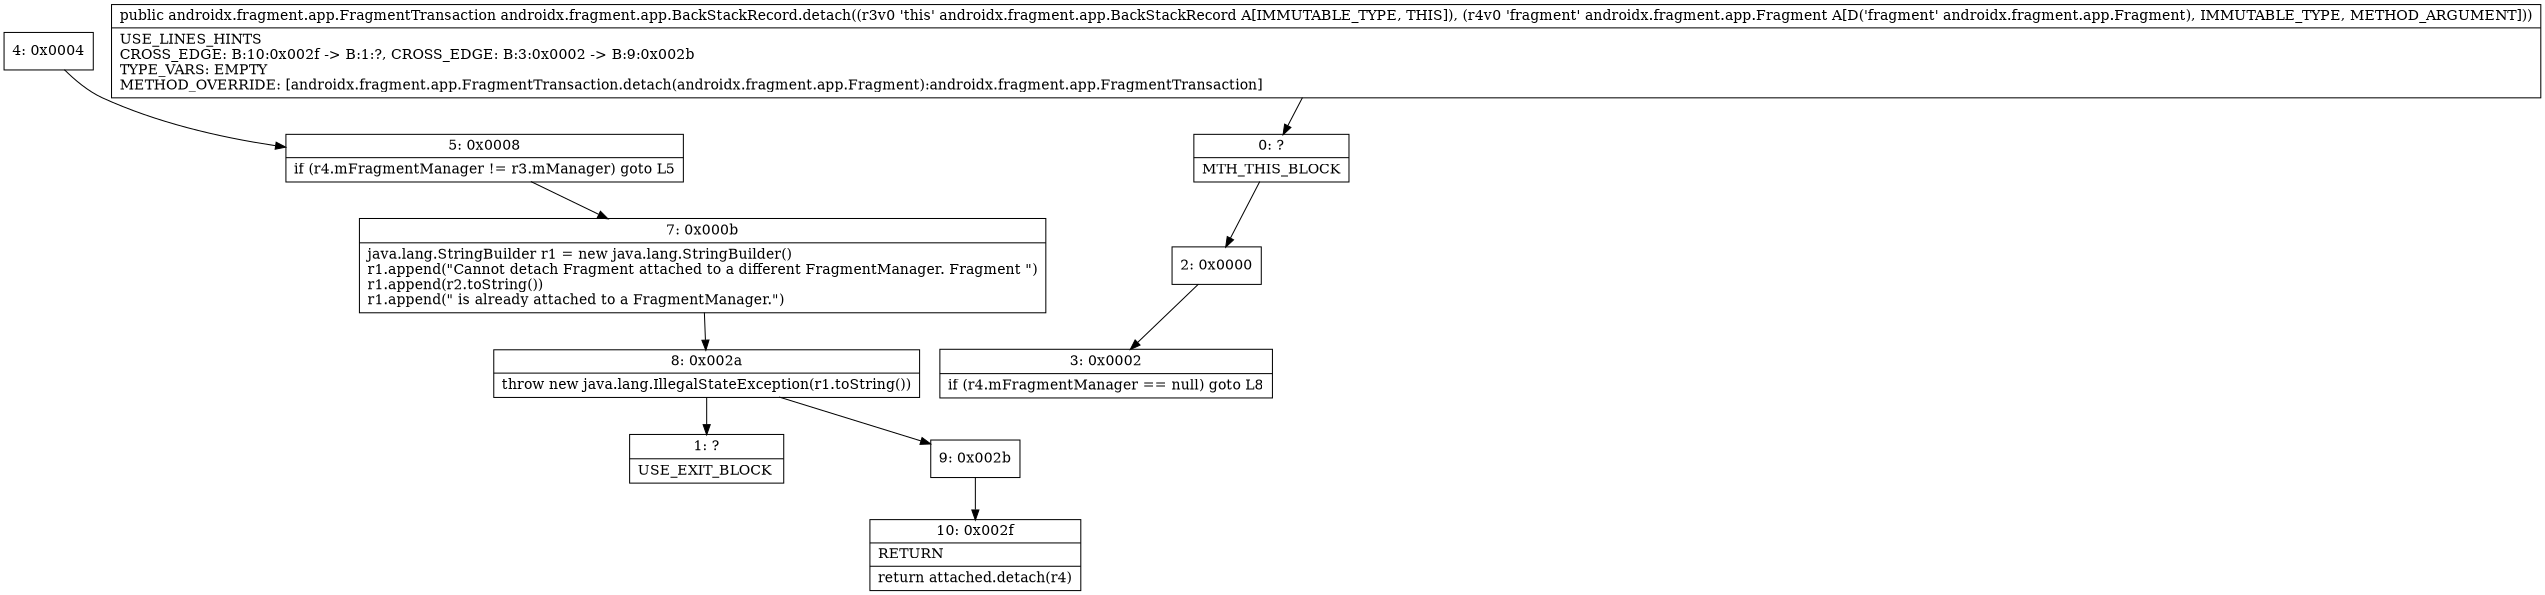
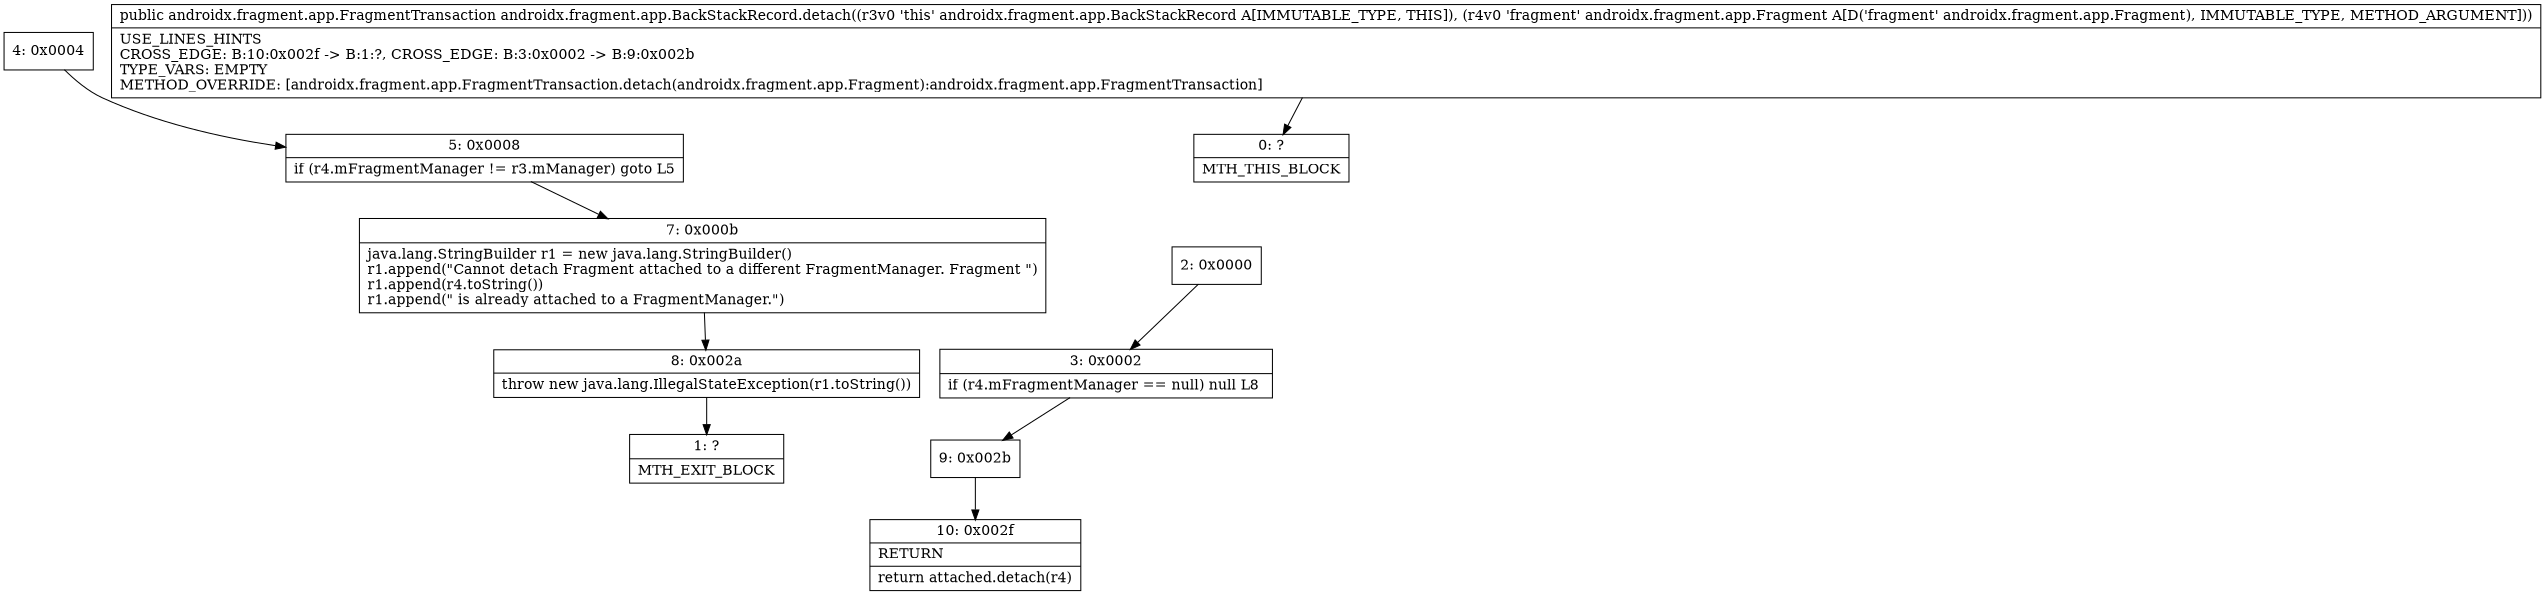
edge "0: ?" -> "2: 0x0000": removed
node "7: 0x000b": text "r1.append(r2.toString())" -> "r1.append(r4.toString())"
node "3: 0x0002": text "if (r4.mFragmentManager == null) goto L8" -> "if (r4.mFragmentManager == null) null L8"
edge "8: 0x002a" -> "9: 0x002b": now "3: 0x0002" -> "9: 0x002b"
node "1: ?": text "USE_EXIT_BLOCK" -> "MTH_EXIT_BLOCK"
